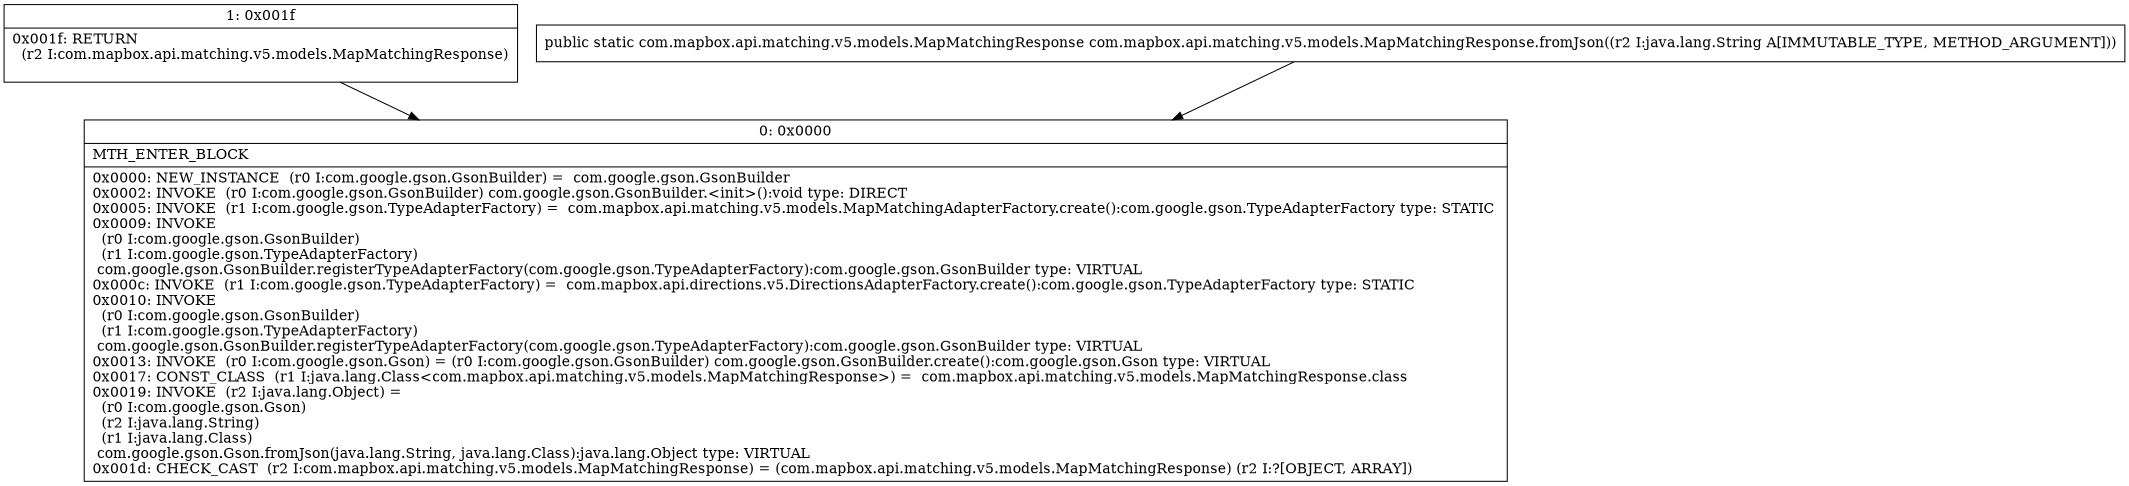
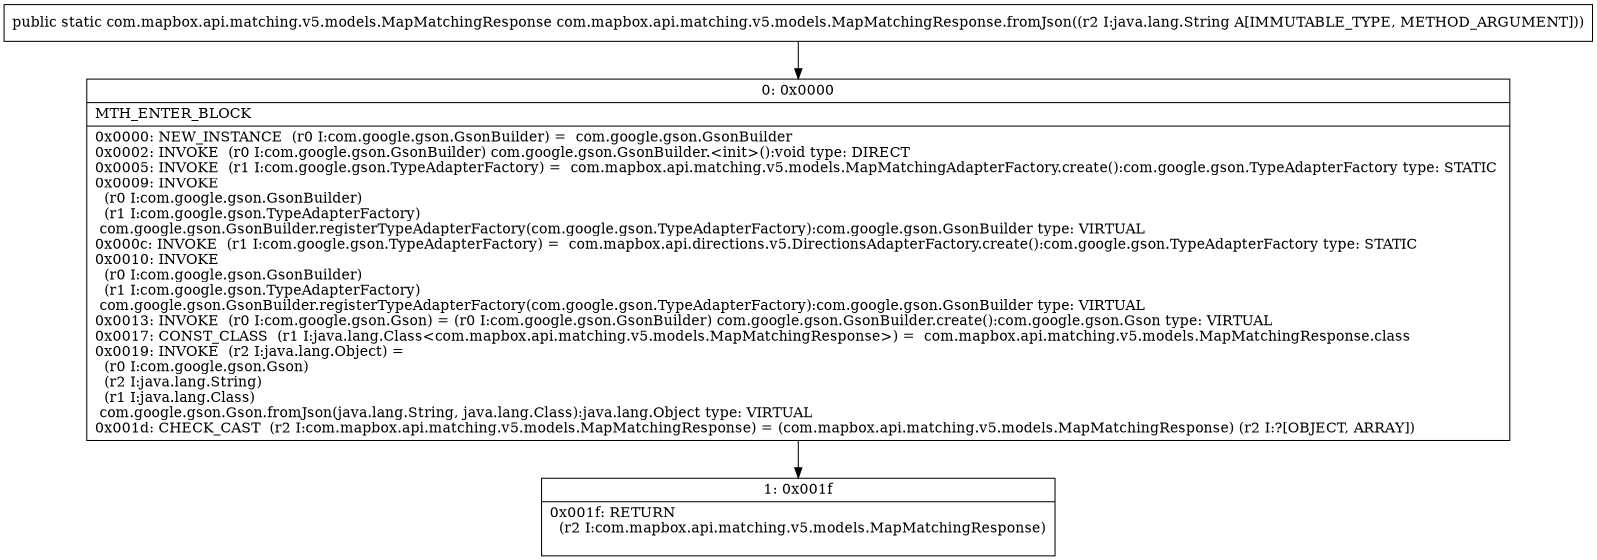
edge "1: 0x001f" -> "0: 0x0000": reversed
